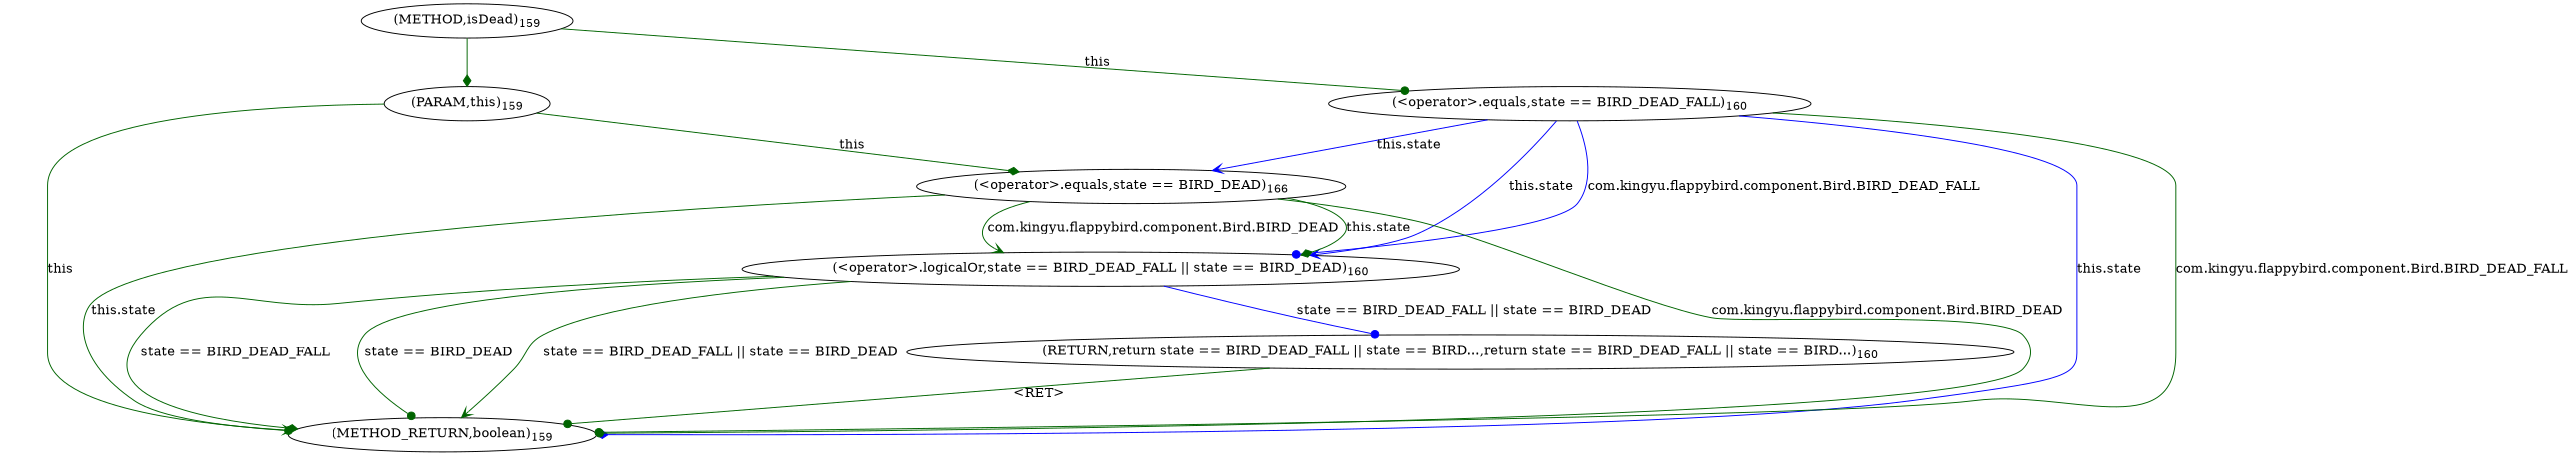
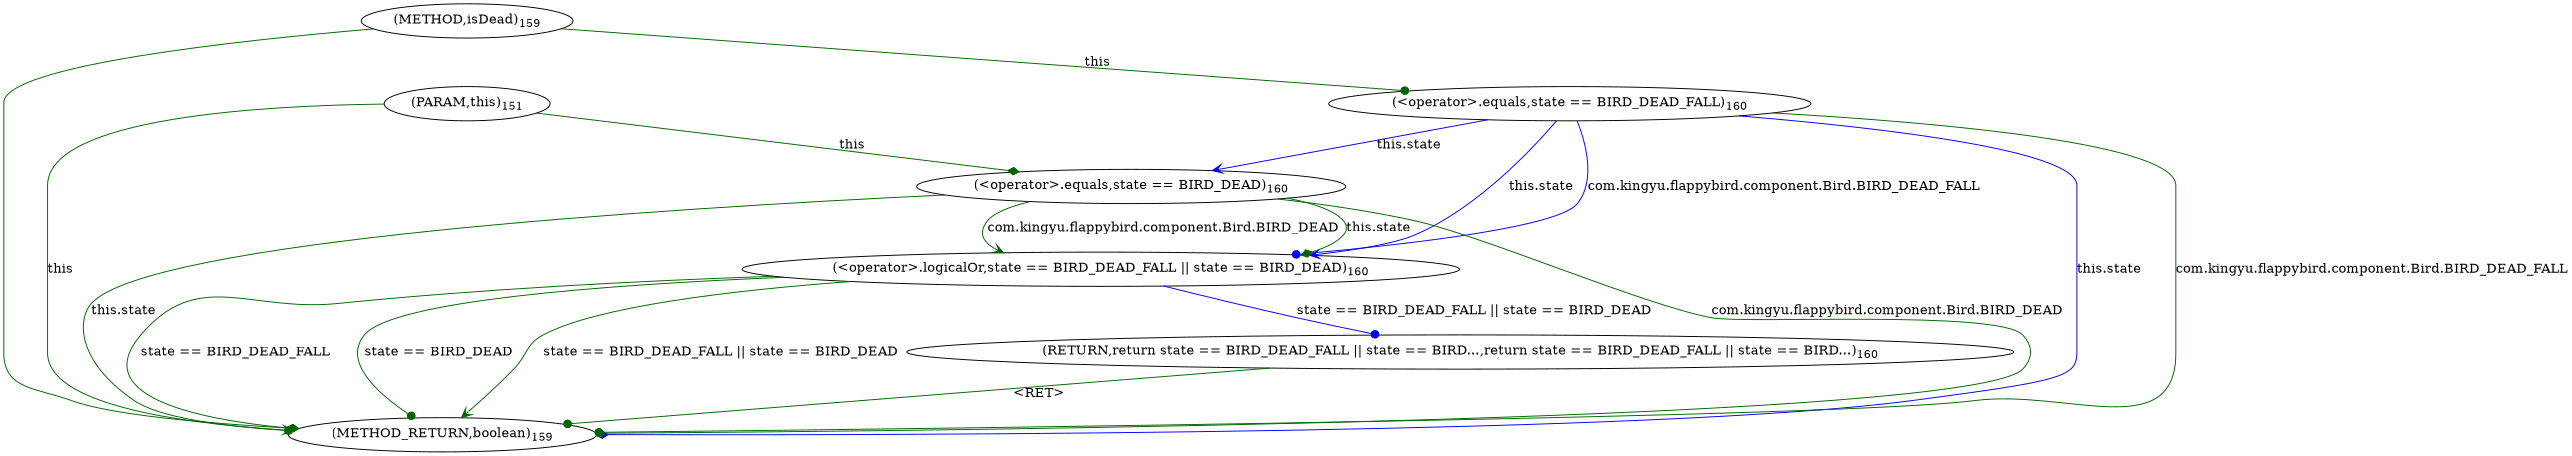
edge "(METHOD,isDead)" -> "(PARAM,this)": now "(METHOD,isDead)" -> "(METHOD_RETURN,boolean)"
node "(PARAM,this)": text "159" -> "151"
node "(<operator>.equals,state == BIRD_DEAD)": text "166" -> "160"
